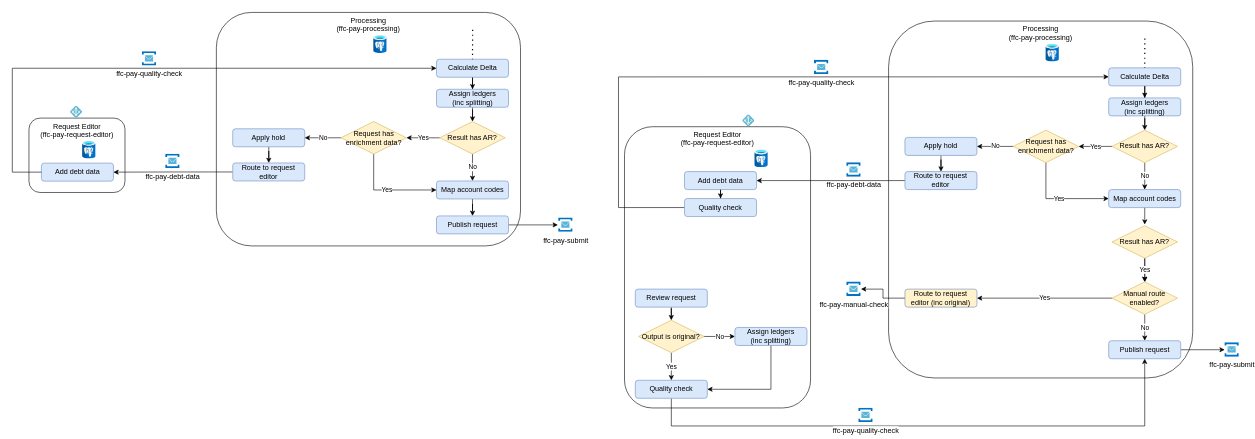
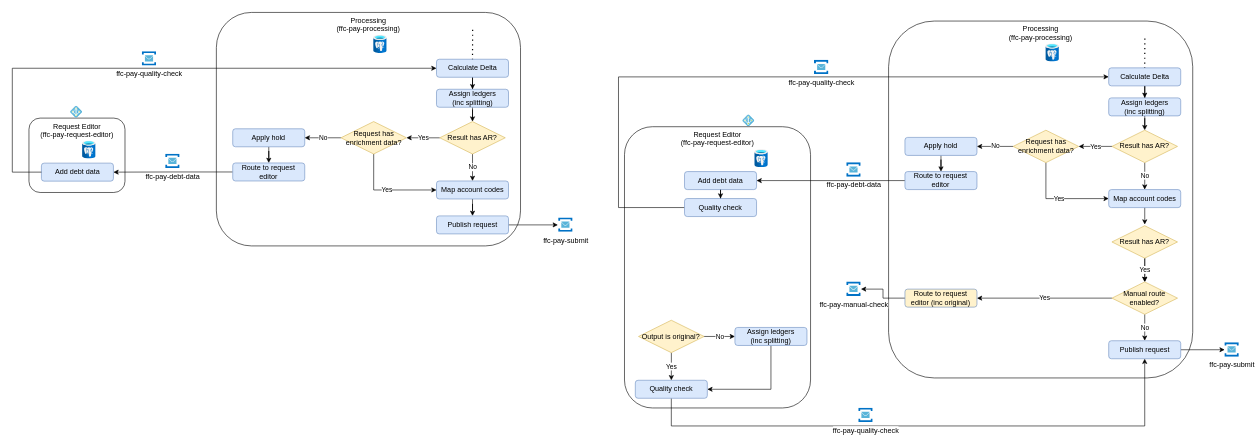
node "Review request": removed
edge "Review request" -> "Output is original?": removed
